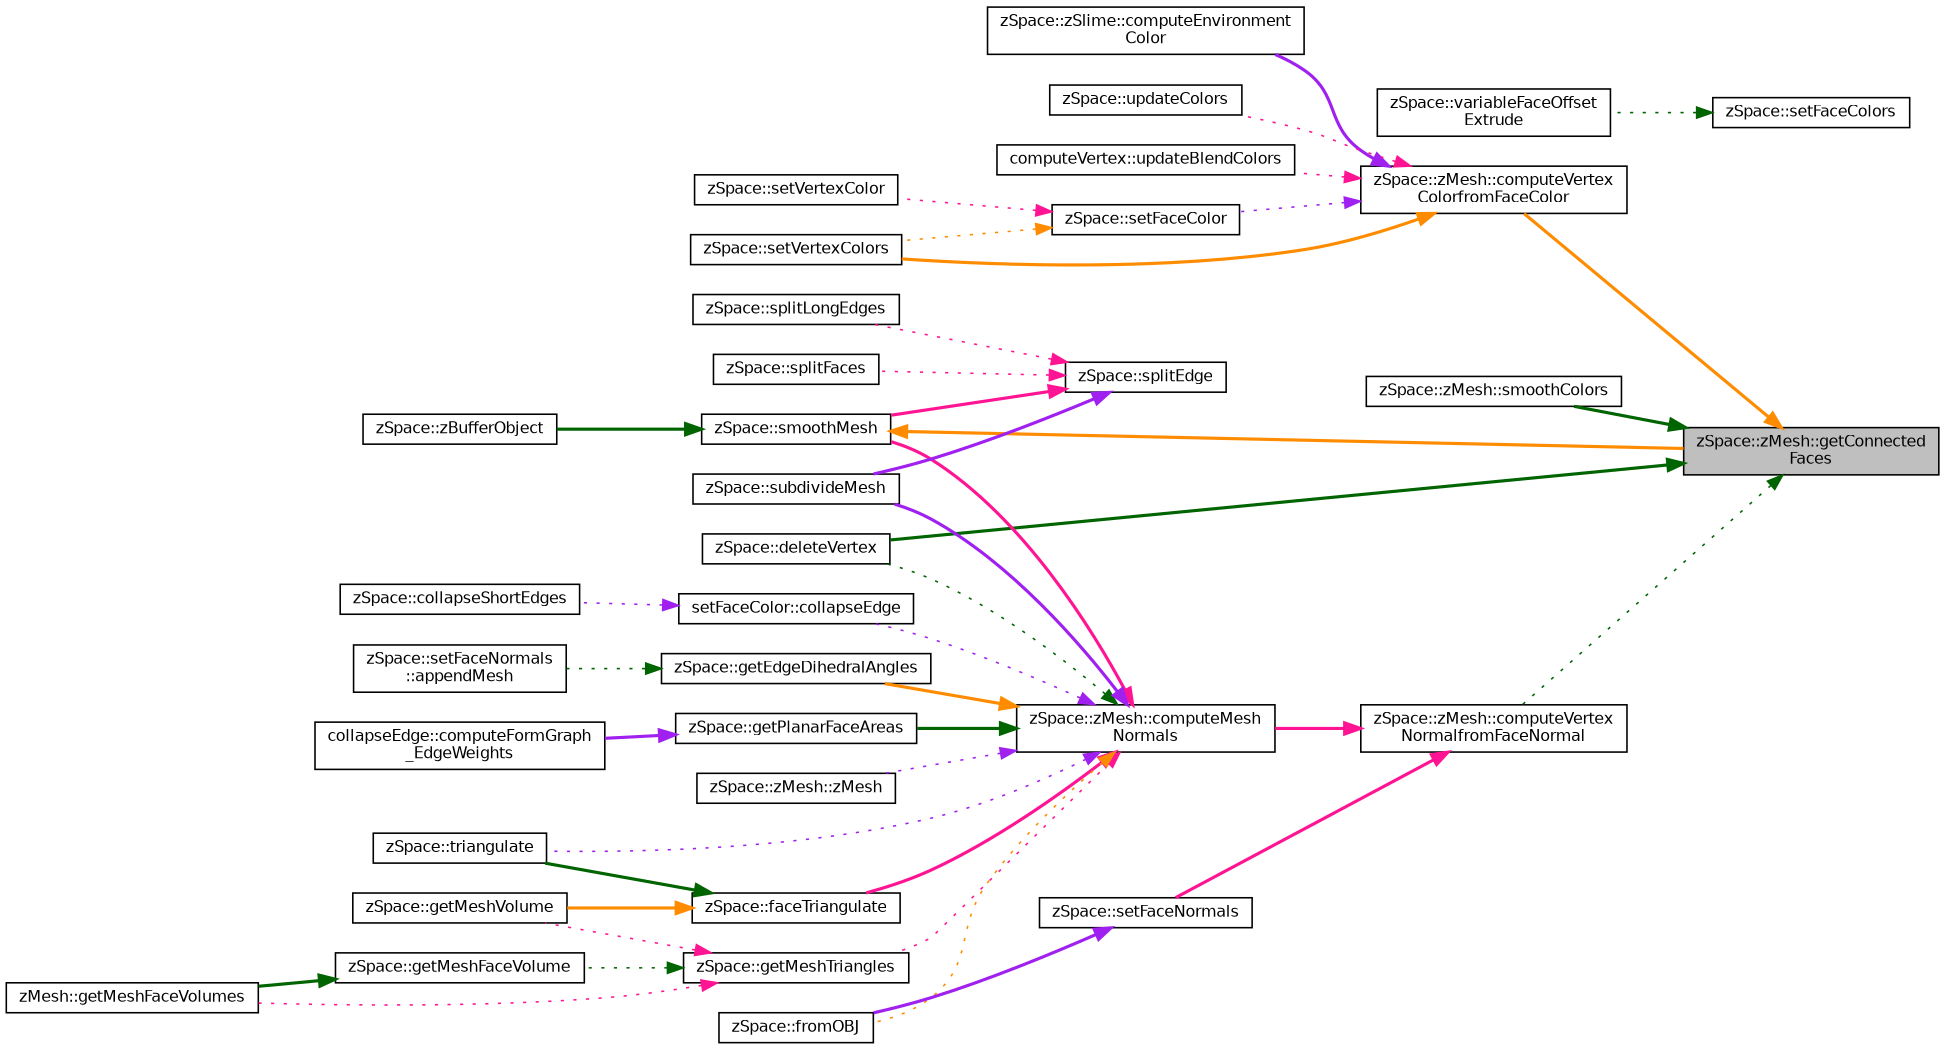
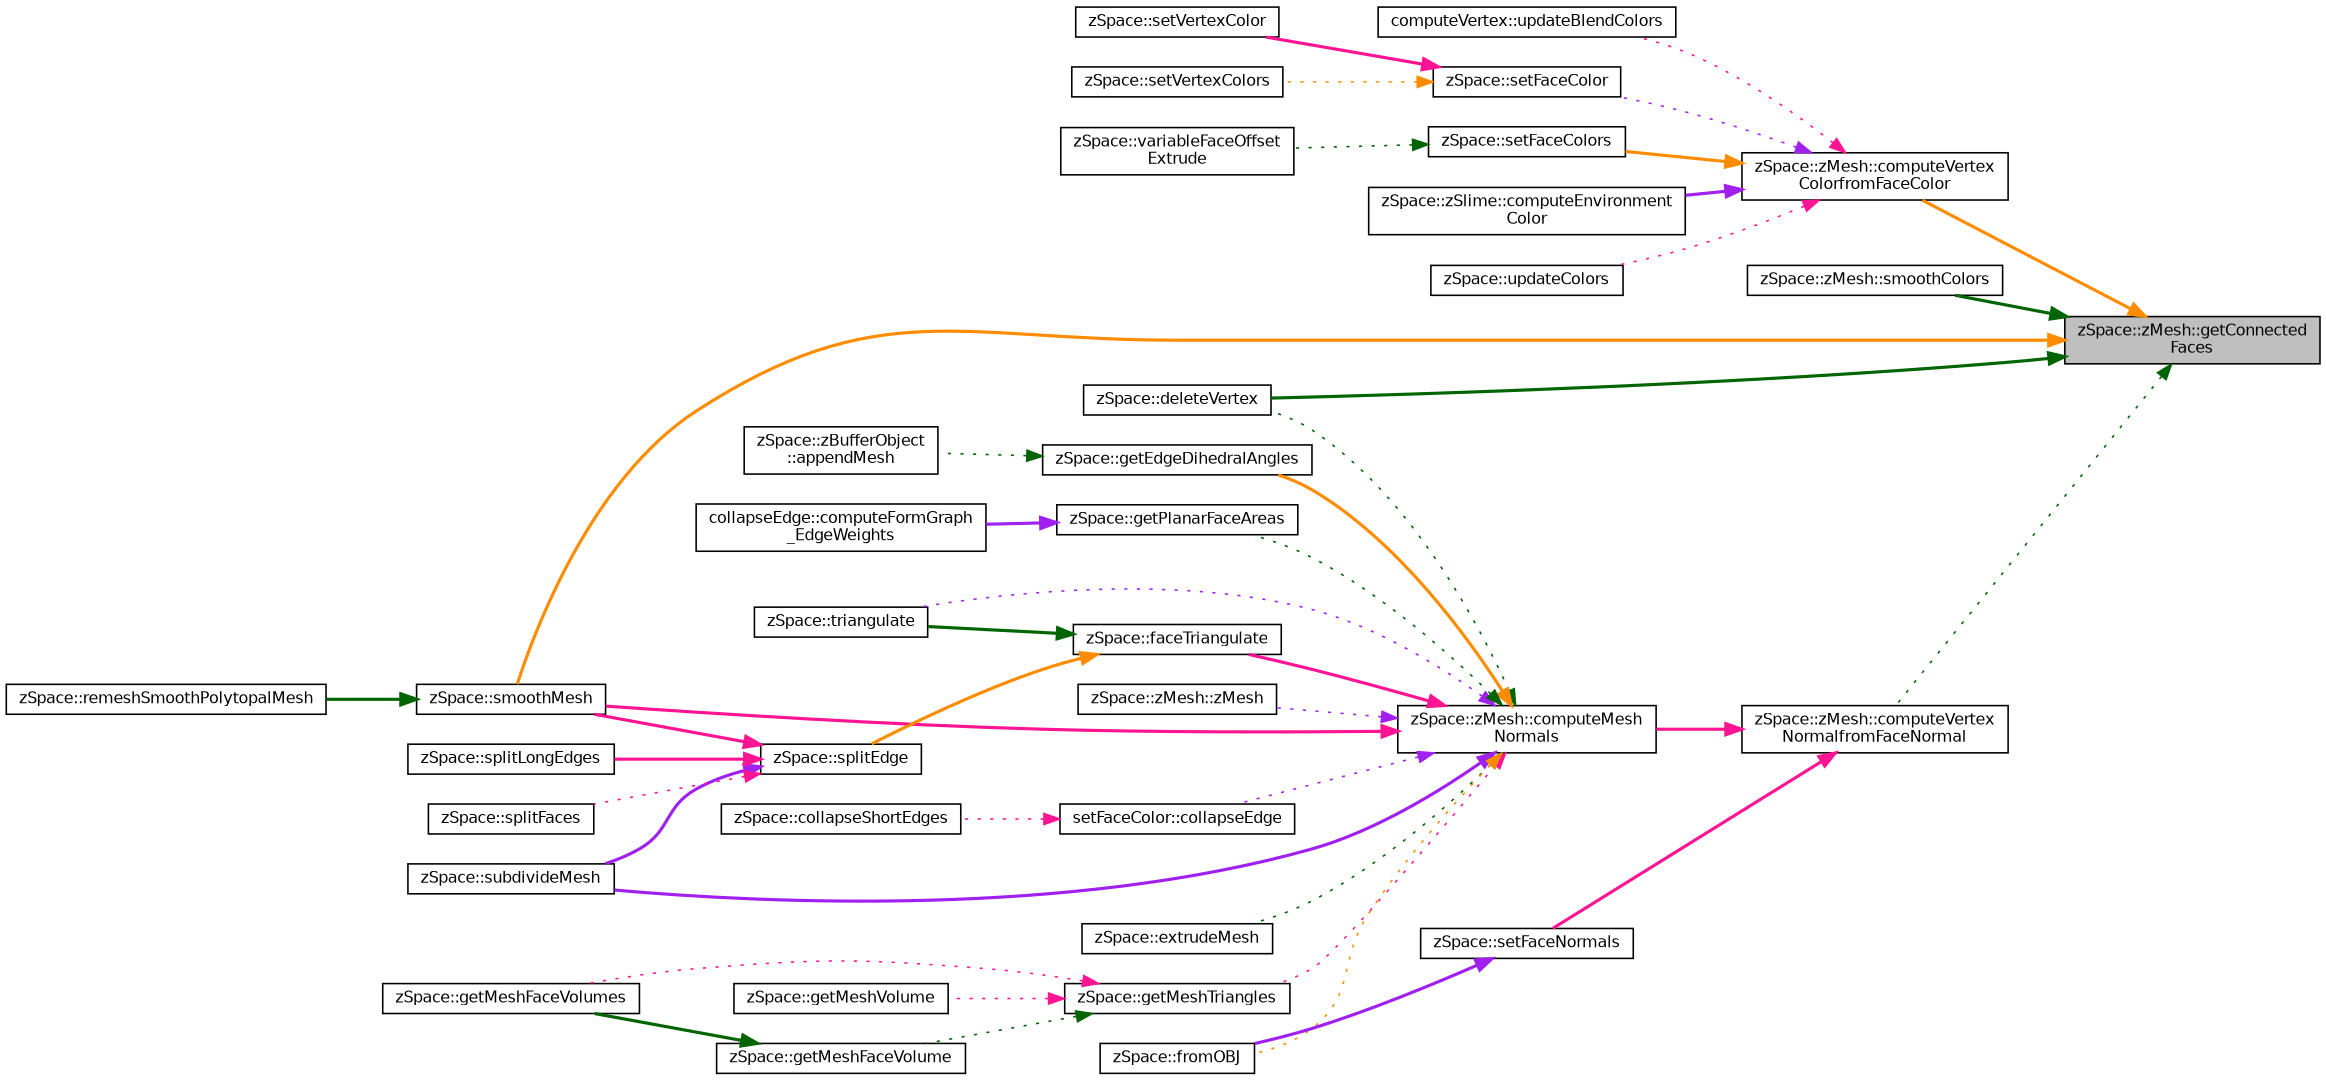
edge "zSpace::setVertexColor" -> "zSpace::setFaceColor": style dotted -> bold
edge "zSpace::setVertexColors" -> "zSpace::zMesh::computeVertex ColorfromFaceColor": now "zSpace::setFaceColors" -> "zSpace::zMesh::computeVertex ColorfromFaceColor"
edge "zSpace::splitLongEdges" -> "zSpace::splitEdge": style dotted -> bold
node "zSpace::zBufferObject": label "zSpace::zBufferObject" -> "zSpace::remeshSmoothPolytopalMesh"
edge "zSpace::zMesh::getConnected Faces" -> "zSpace::smoothMesh": reversed
edge "zSpace::collapseShortEdges" -> "setFaceColor::collapseEdge": color purple -> deeppink
node "zSpace::setFaceNormals ::appendMesh": label "zSpace::setFaceNormals ::appendMesh" -> "zSpace::zBufferObject ::appendMesh"
edge "zSpace::getPlanarFaceAreas" -> "zSpace::zMesh::computeMesh Normals": style bold -> dotted
edge "zSpace::getMeshVolume" -> "zSpace::faceTriangulate": now "zSpace::splitEdge" -> "zSpace::faceTriangulate"
node "zSpace::extrudeMesh": added
node "zMesh::getMeshFaceVolumes": label "zMesh::getMeshFaceVolumes" -> "zSpace::getMeshFaceVolumes"
